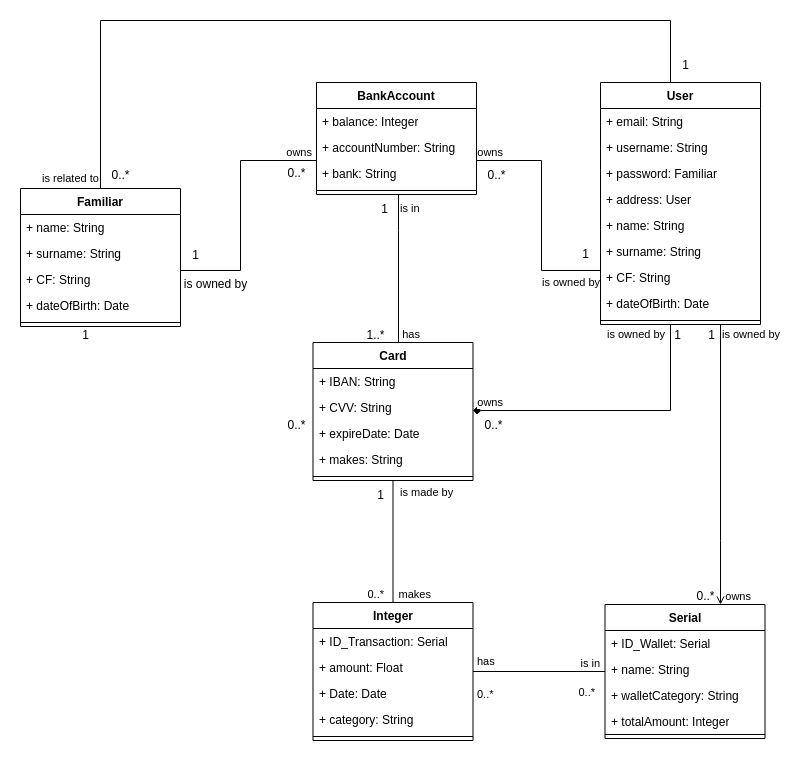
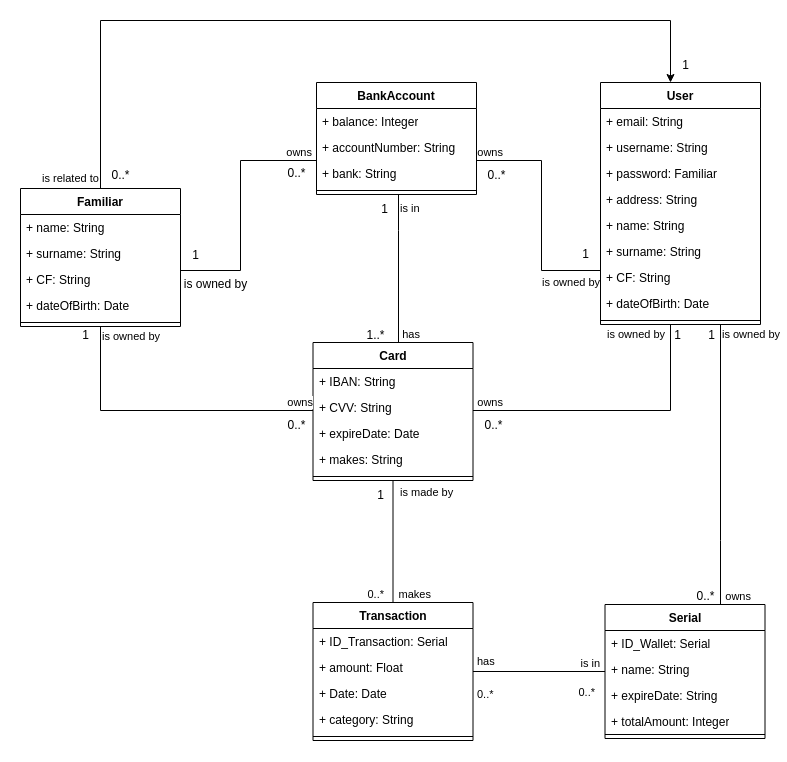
edge "User" -- "Familiar": arrowhead none -> classic
node "+ address: User": label "+ address: User" -> "+ address: String"
edge "Familiar" -- "Card": added, labels "is owned by", "owns"
edge "User" -> "Card": arrowhead diamond -> none
edge "User" -> "Serial": arrowhead open -> none
node "Integer": label "Integer" -> "Transaction"
node "+ walletCategory: String": label "+ walletCategory: String" -> "+ expireDate: String"
